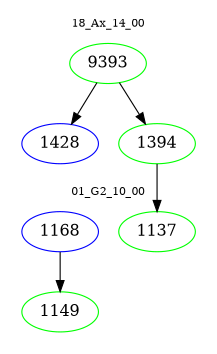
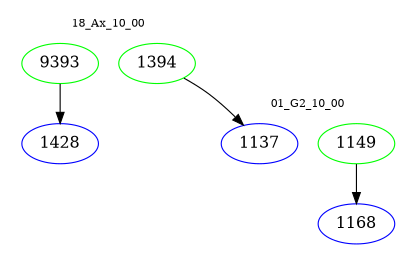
cluster "18_Ax_14_00": label "18_Ax_14_00" -> "18_Ax_10_00"
edge "9393" -> "1394": removed
node "1137": color green -> blue
edge "1168" -> "1149": reversed
